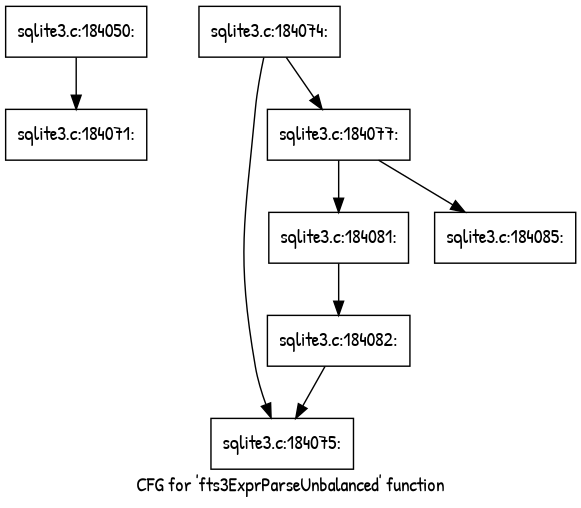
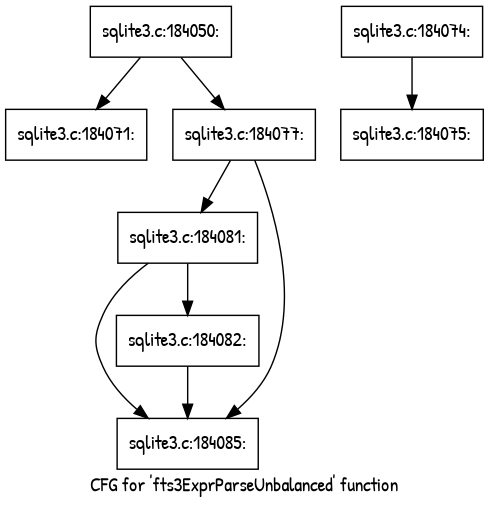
edge "sqlite3.c:184074:" -> "sqlite3.c:184077:": now "sqlite3.c:184050:" -> "sqlite3.c:184077:"
edge "sqlite3.c:184081:" -> "sqlite3.c:184085:": added
edge "sqlite3.c:184082:" -> "sqlite3.c:184075:": now "sqlite3.c:184082:" -> "sqlite3.c:184085:"
